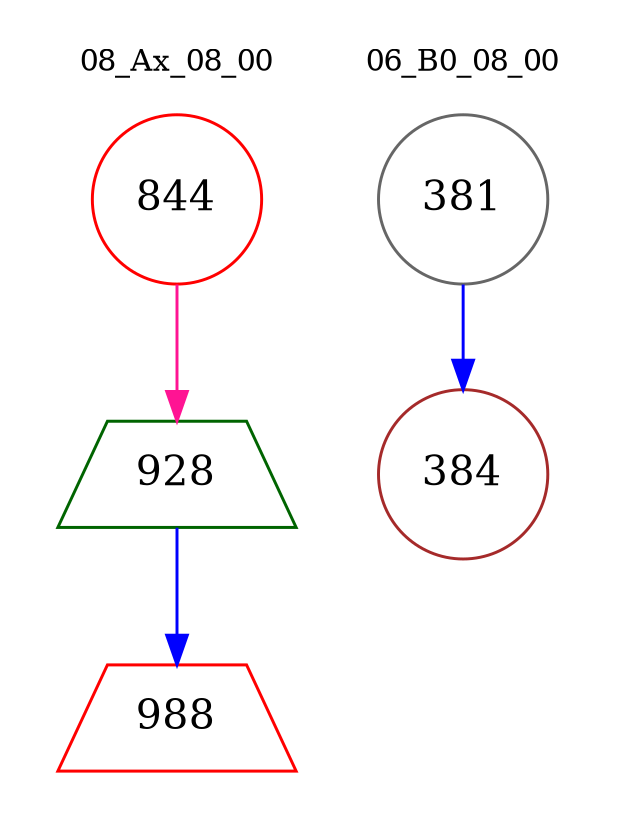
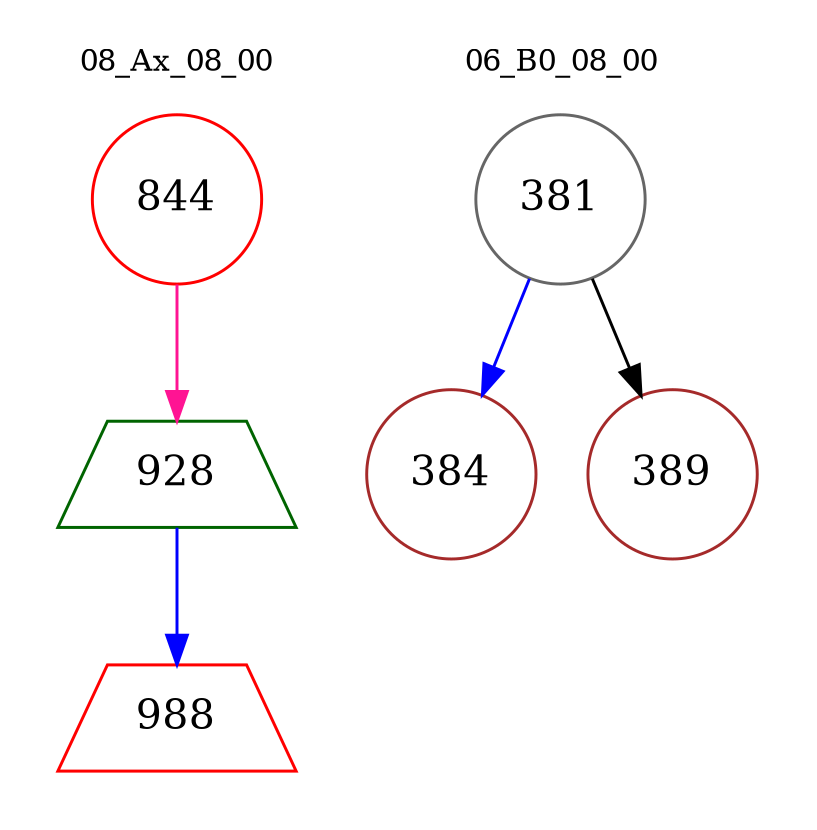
node "389": added
